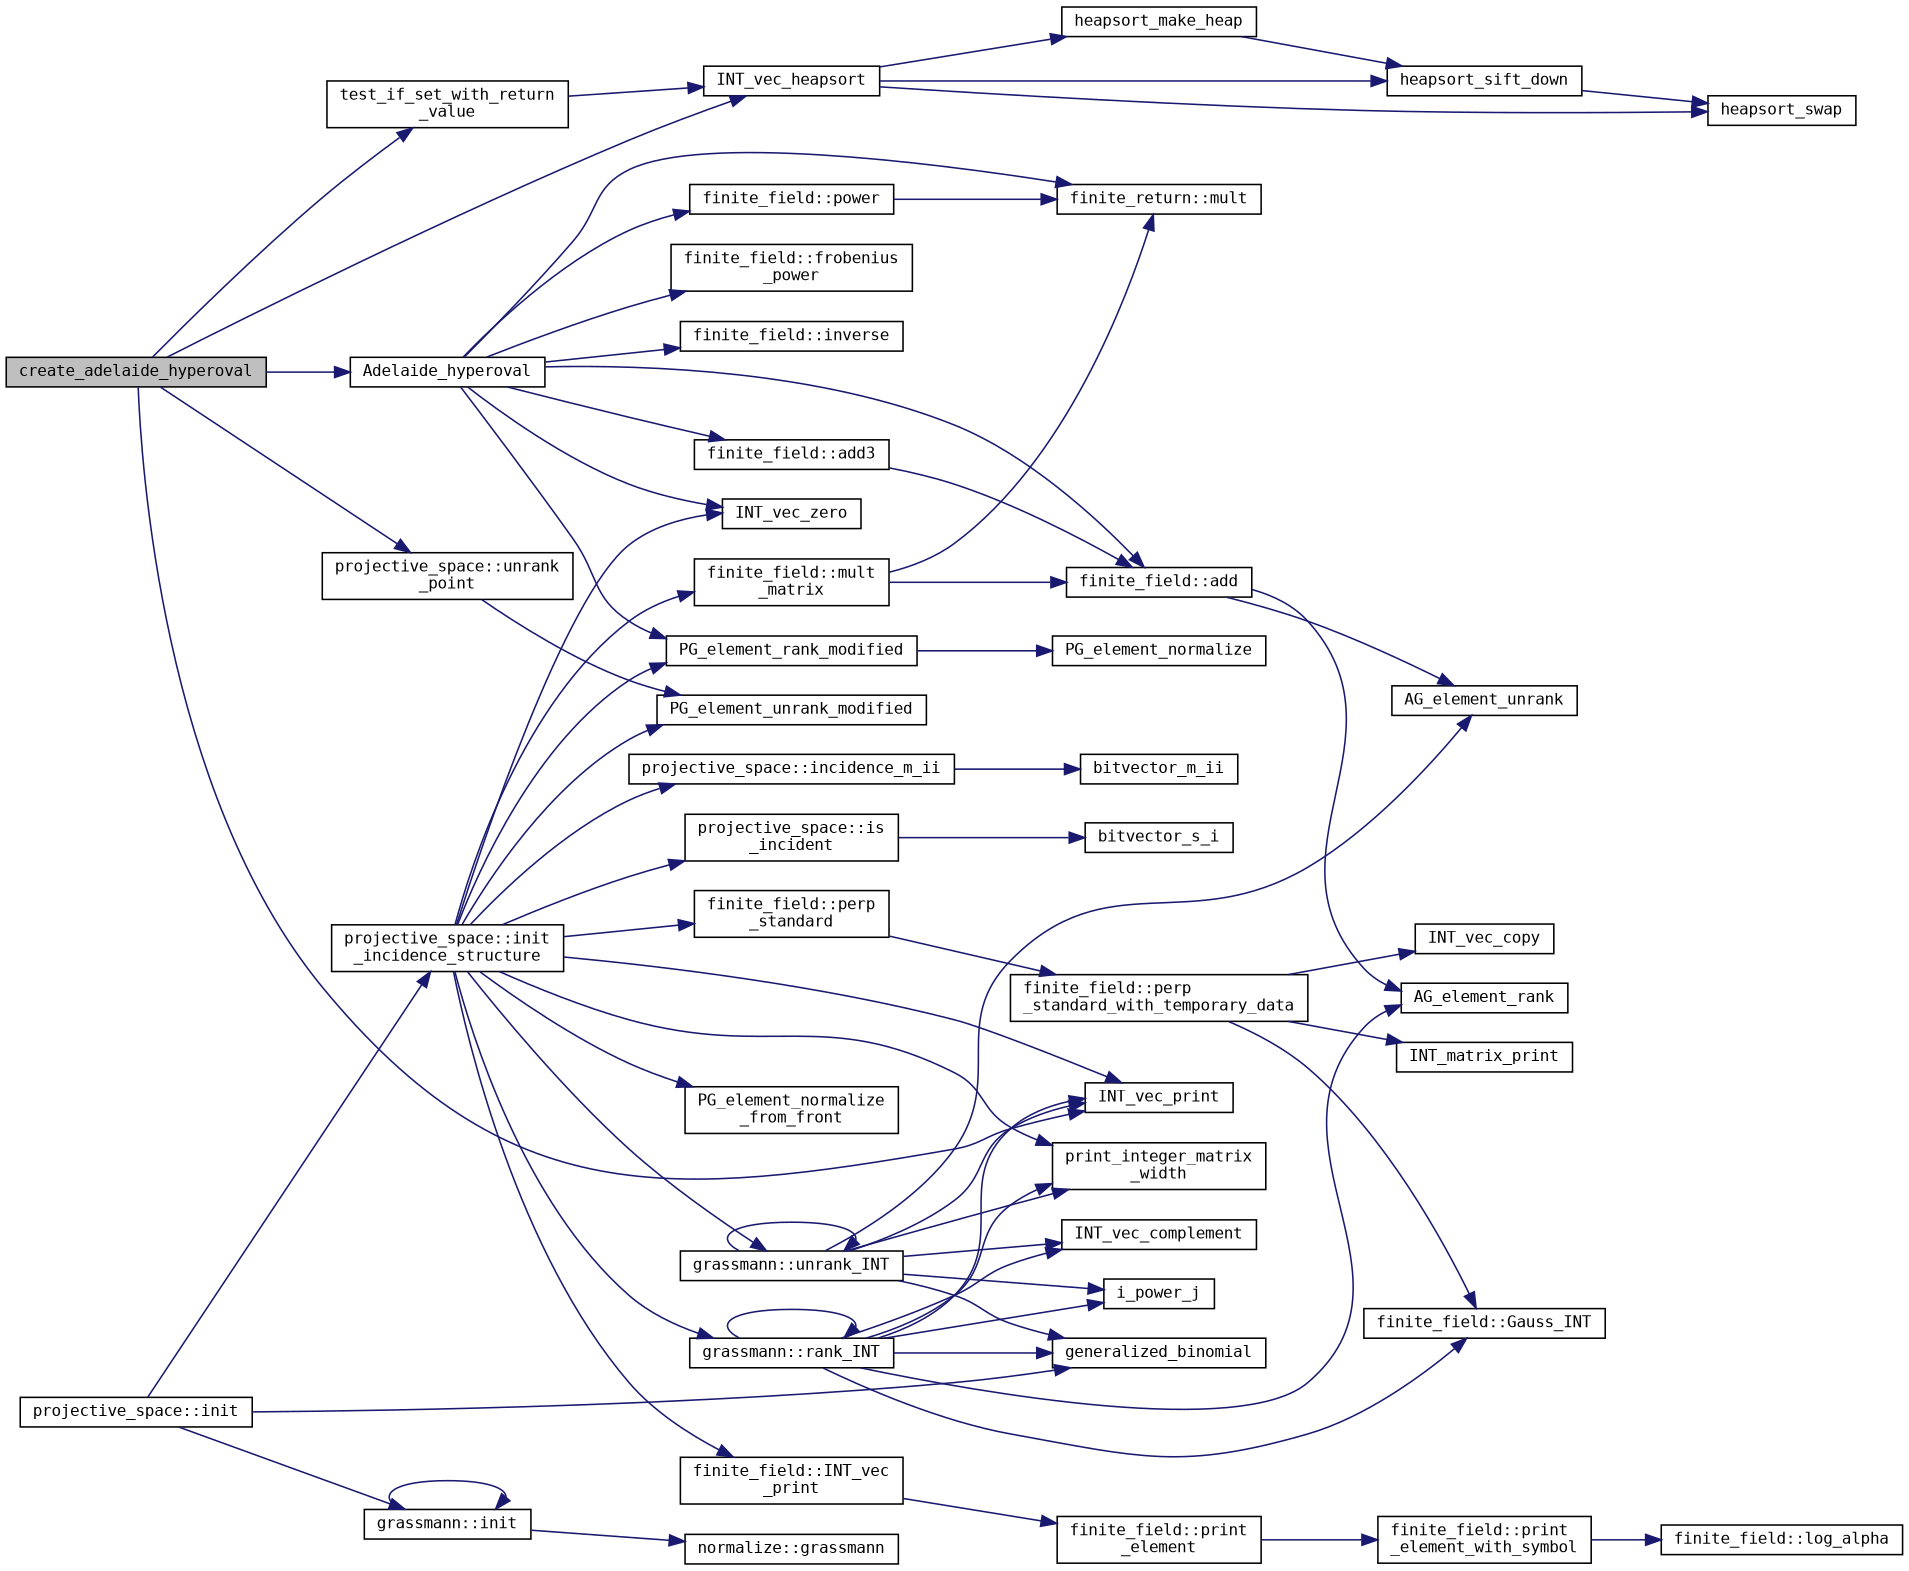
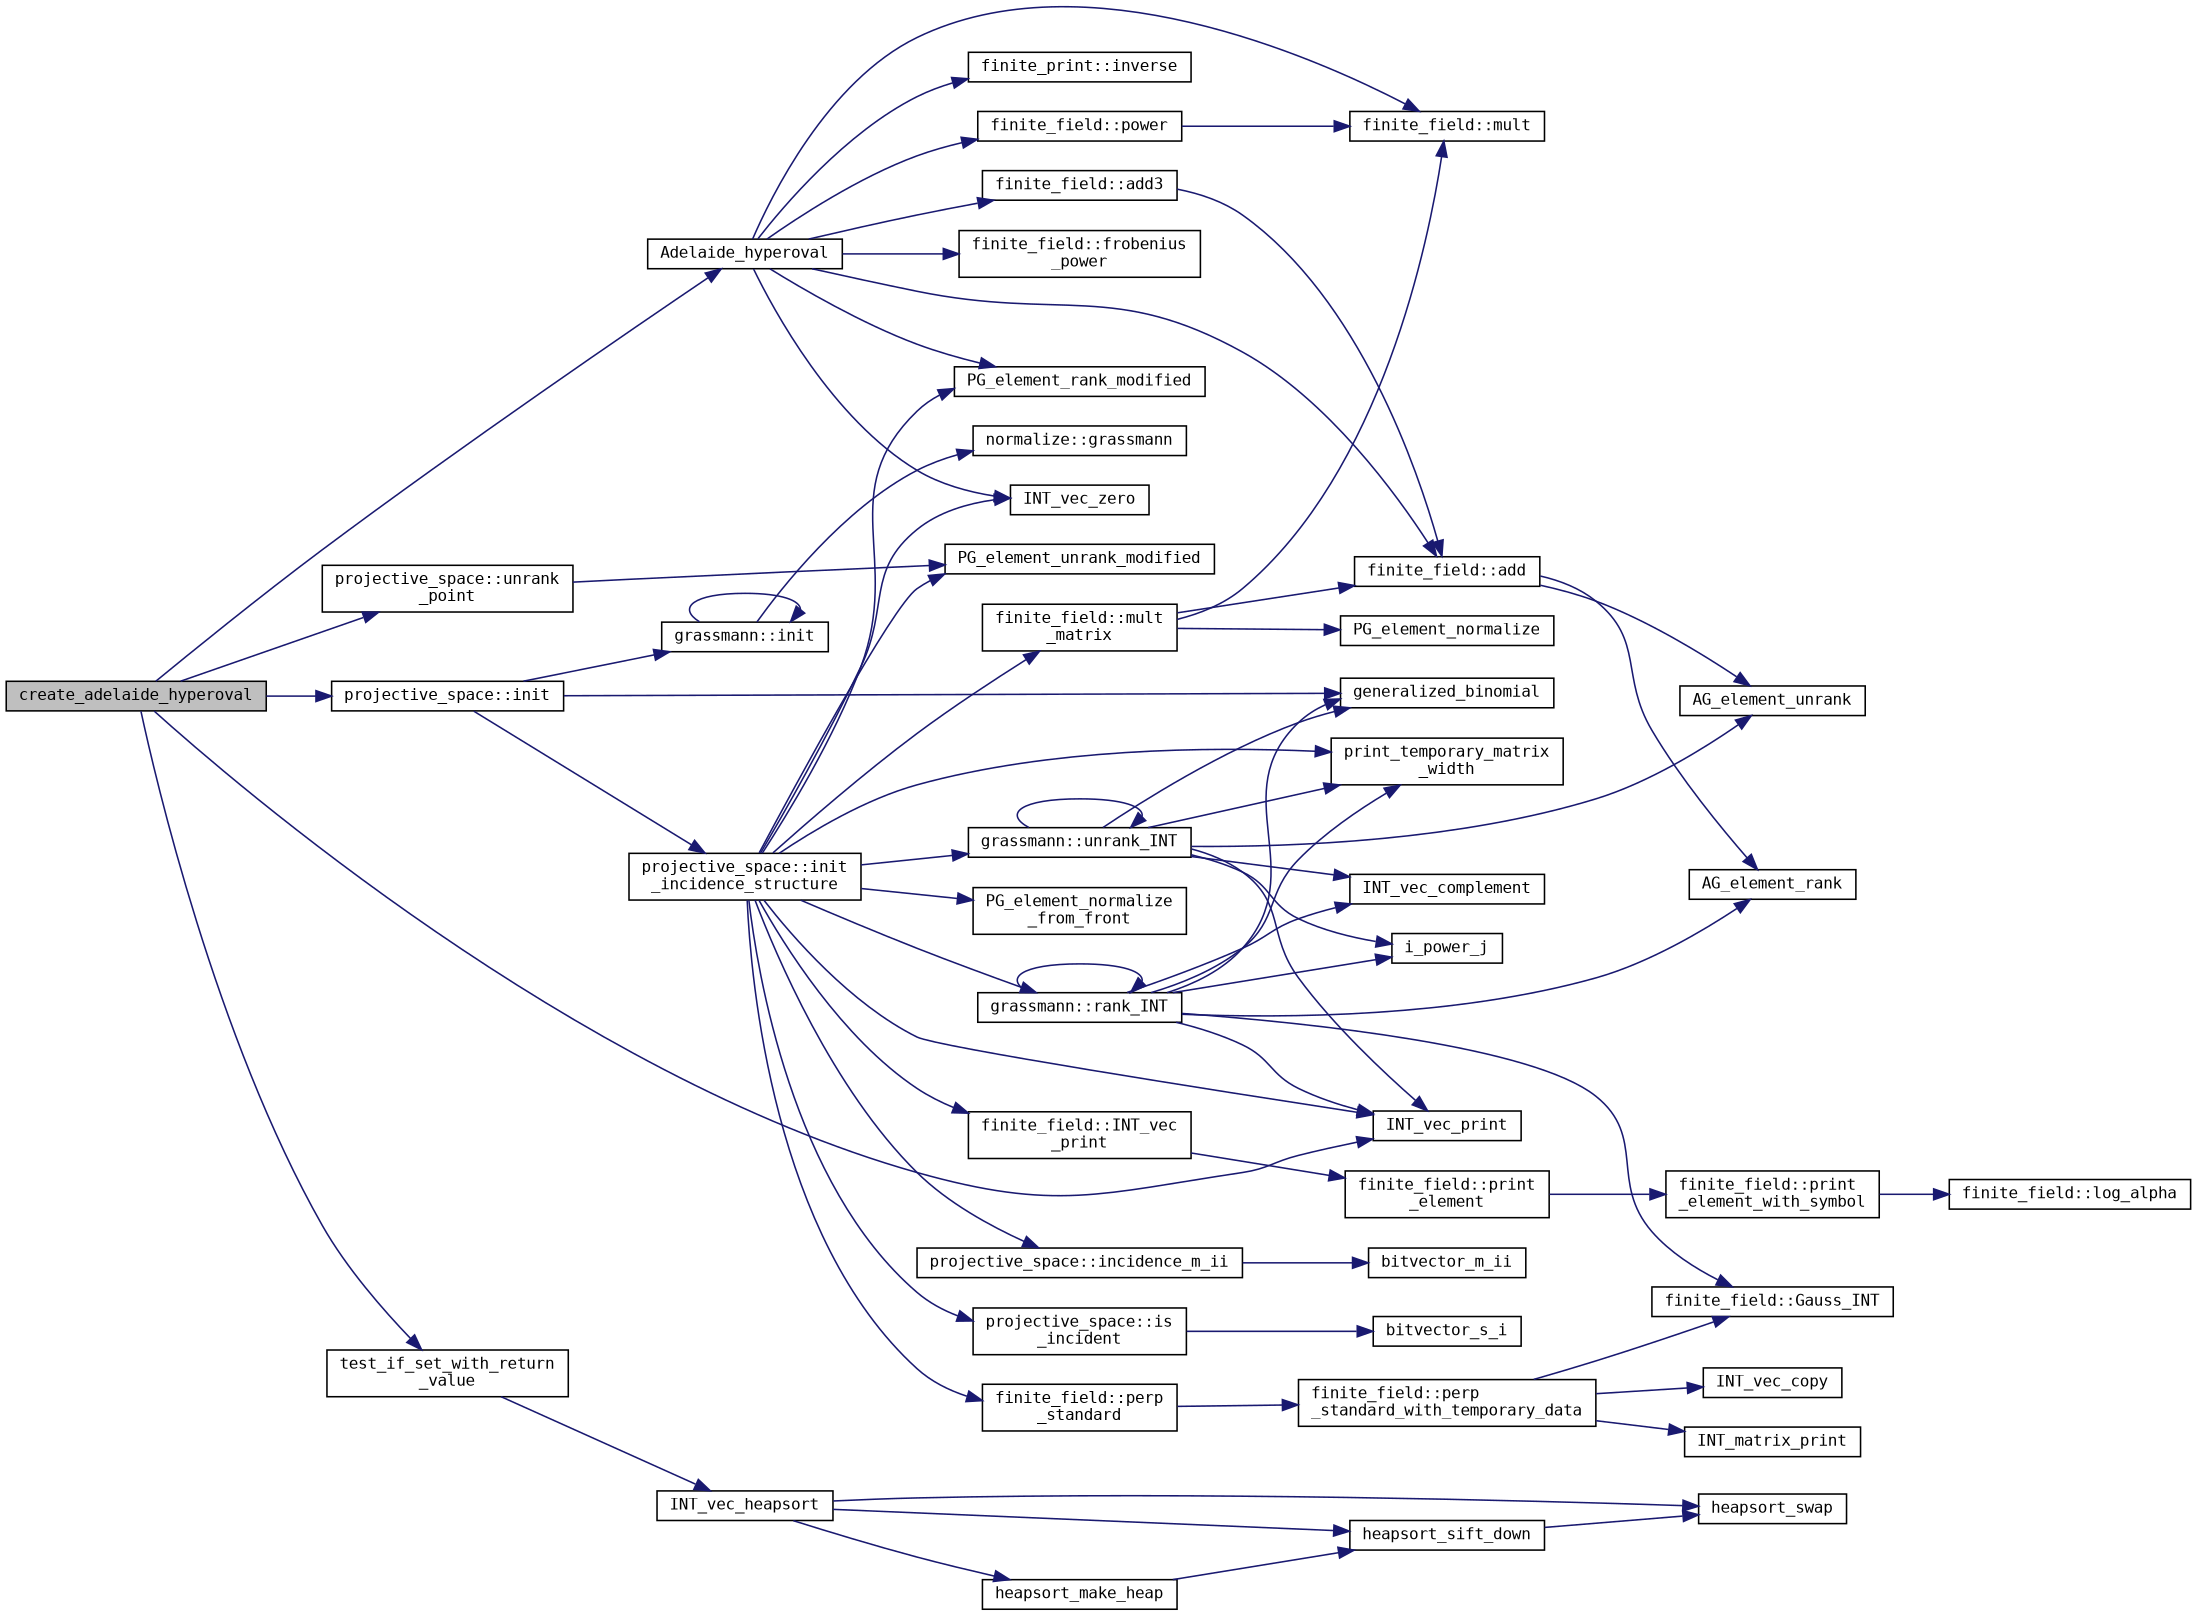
node "finite_return::mult": label "finite_return::mult" -> "finite_field::mult"
edge "create_adelaide_hyperoval" -> "INT_vec_heapsort": now "create_adelaide_hyperoval" -> "projective_space::init"
node "finite_field::inverse": label "finite_field::inverse" -> "finite_print::inverse"
edge "PG_element_rank_modified" -> "PG_element_normalize": now "finite_field::mult _matrix" -> "PG_element_normalize"
node "print_integer_matrix _width": label "print_integer_matrix _width" -> "print_temporary_matrix _width"
